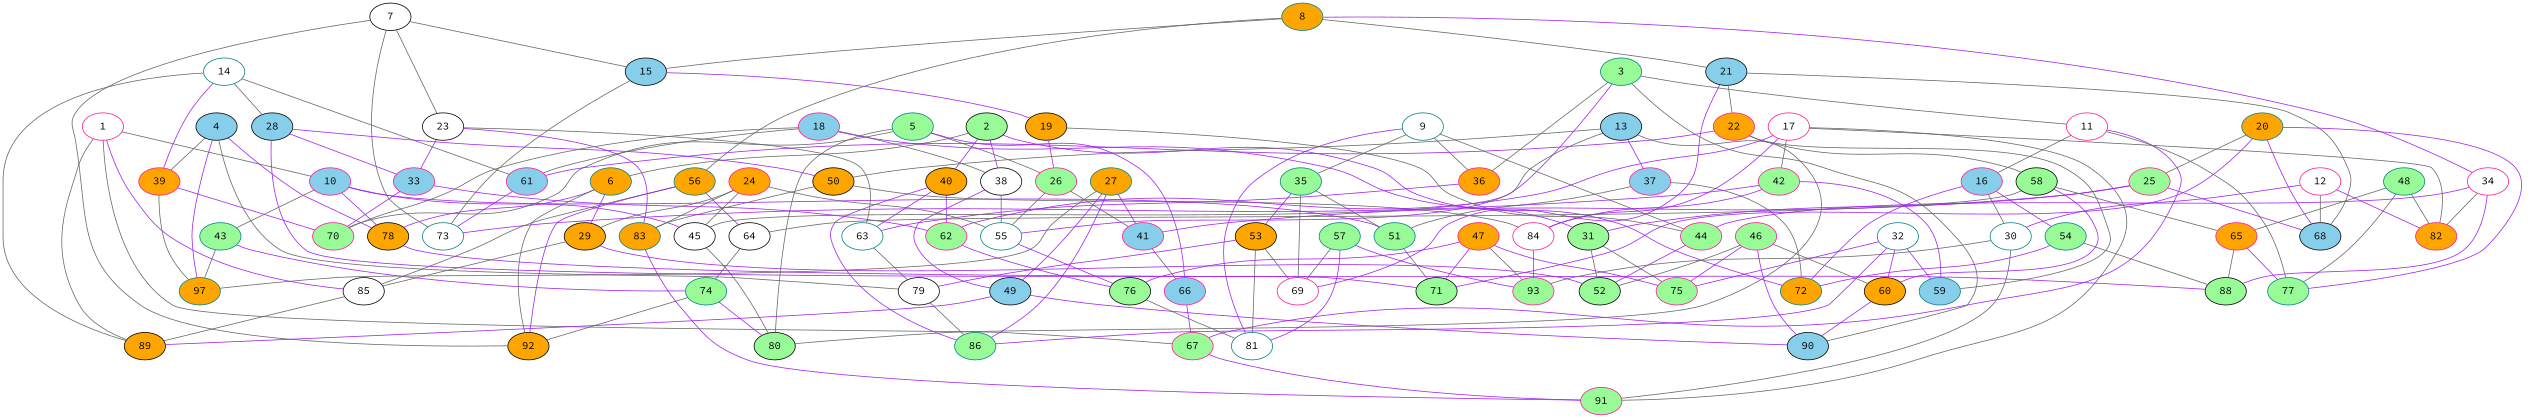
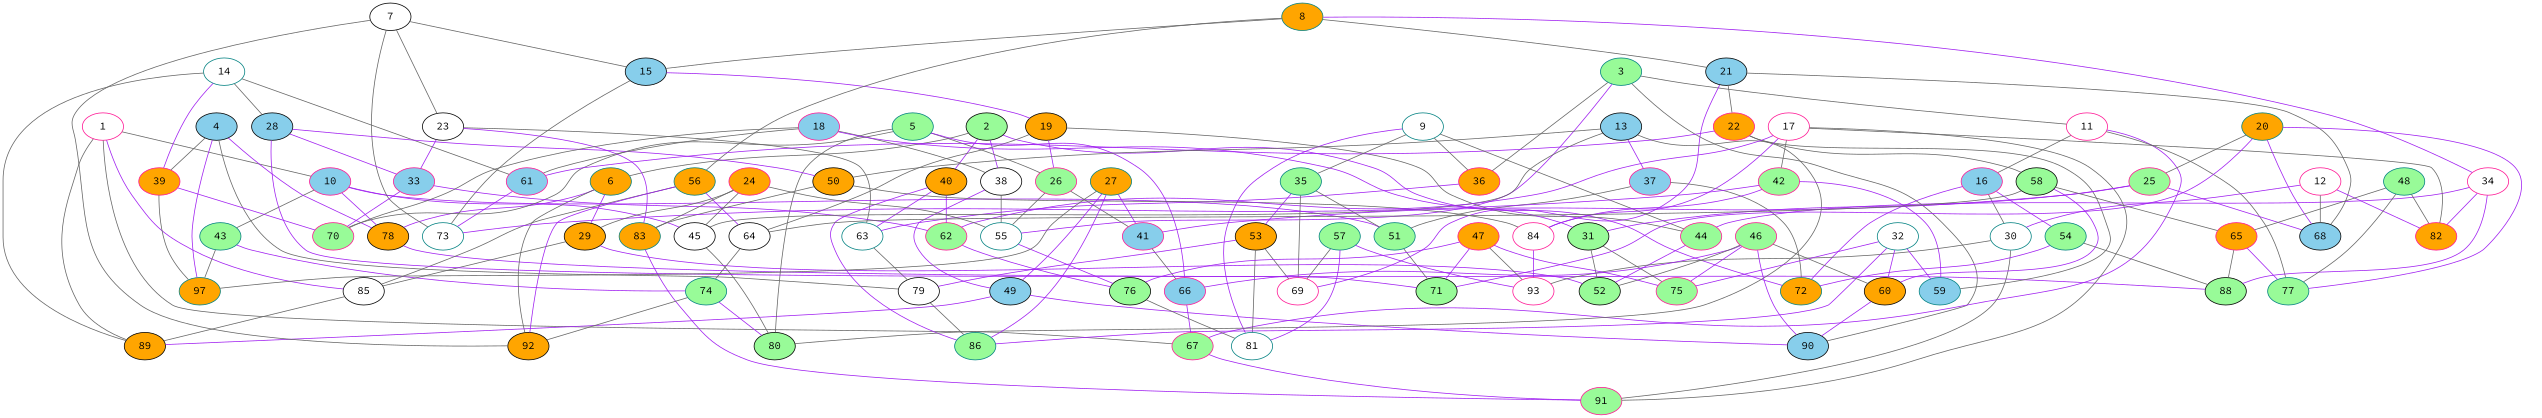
edge "19" -- "64": added
edge "34" -- "82": color gray40 -> purple
edge "46" -- "66": added
node "93": fillcolor palegreen -> white
